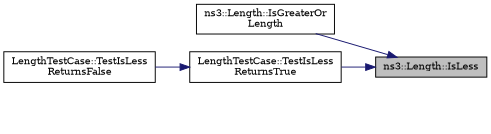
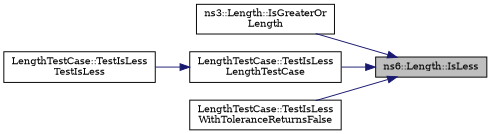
node "LengthTestCase::TestIsLess ReturnsFalse": label "LengthTestCase::TestIsLess ReturnsFalse" -> "LengthTestCase::TestIsLess TestIsLess"
node "LengthTestCase::TestIsLess ReturnsTrue": label "LengthTestCase::TestIsLess ReturnsTrue" -> "LengthTestCase::TestIsLess LengthTestCase"
node "ns3::Length::IsLess": label "ns3::Length::IsLess" -> "ns6::Length::IsLess"
node "LengthTestCase::TestIsLess WithToleranceReturnsFalse": added
